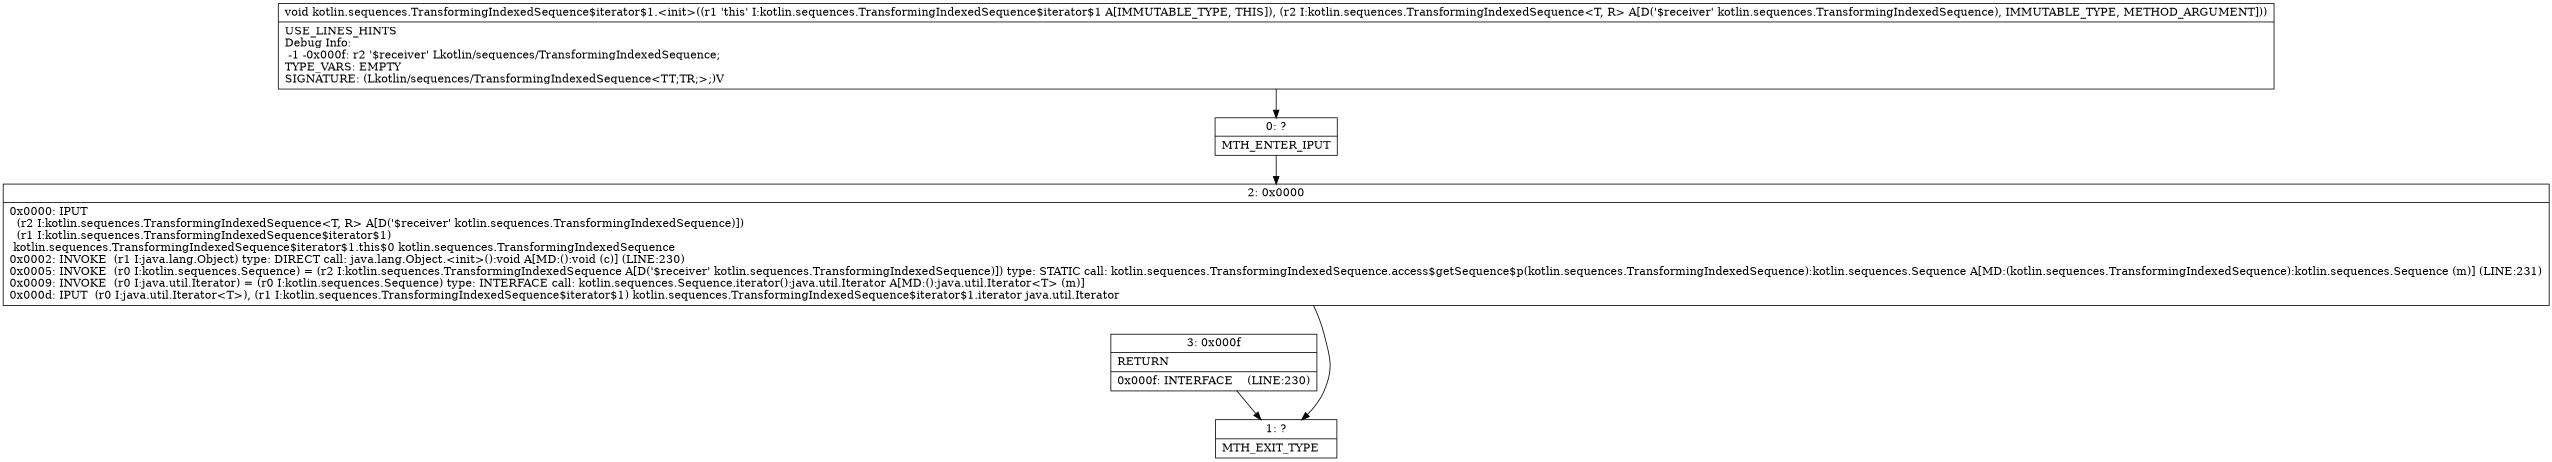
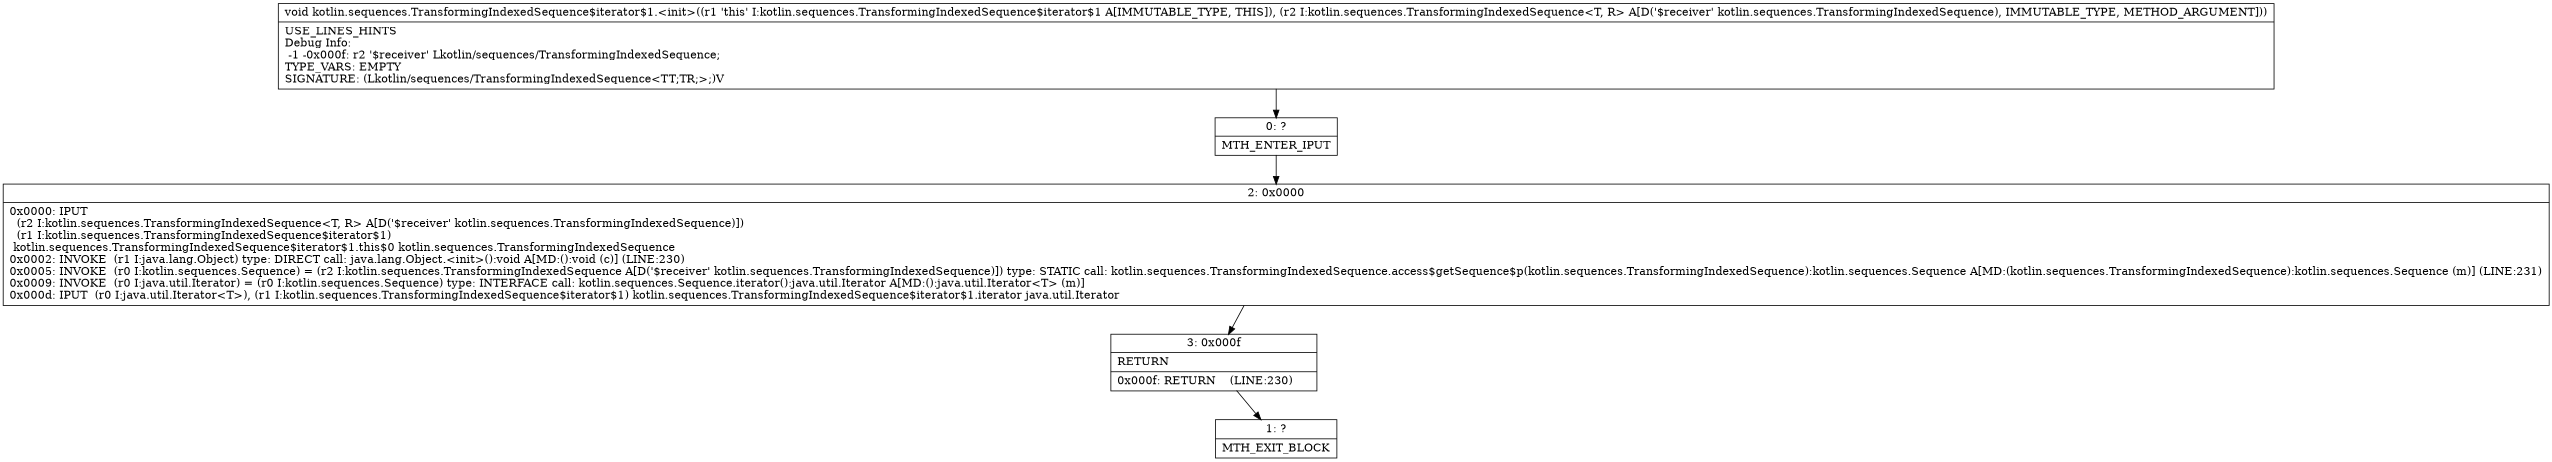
edge "2: 0x0000" -> "1: ?": now "2: 0x0000" -> "3: 0x000f"
node "3: 0x000f": text "0x000f: INTERFACE    (LINE:230)" -> "0x000f: RETURN    (LINE:230)"
node "1: ?": text "MTH_EXIT_TYPE" -> "MTH_EXIT_BLOCK"
